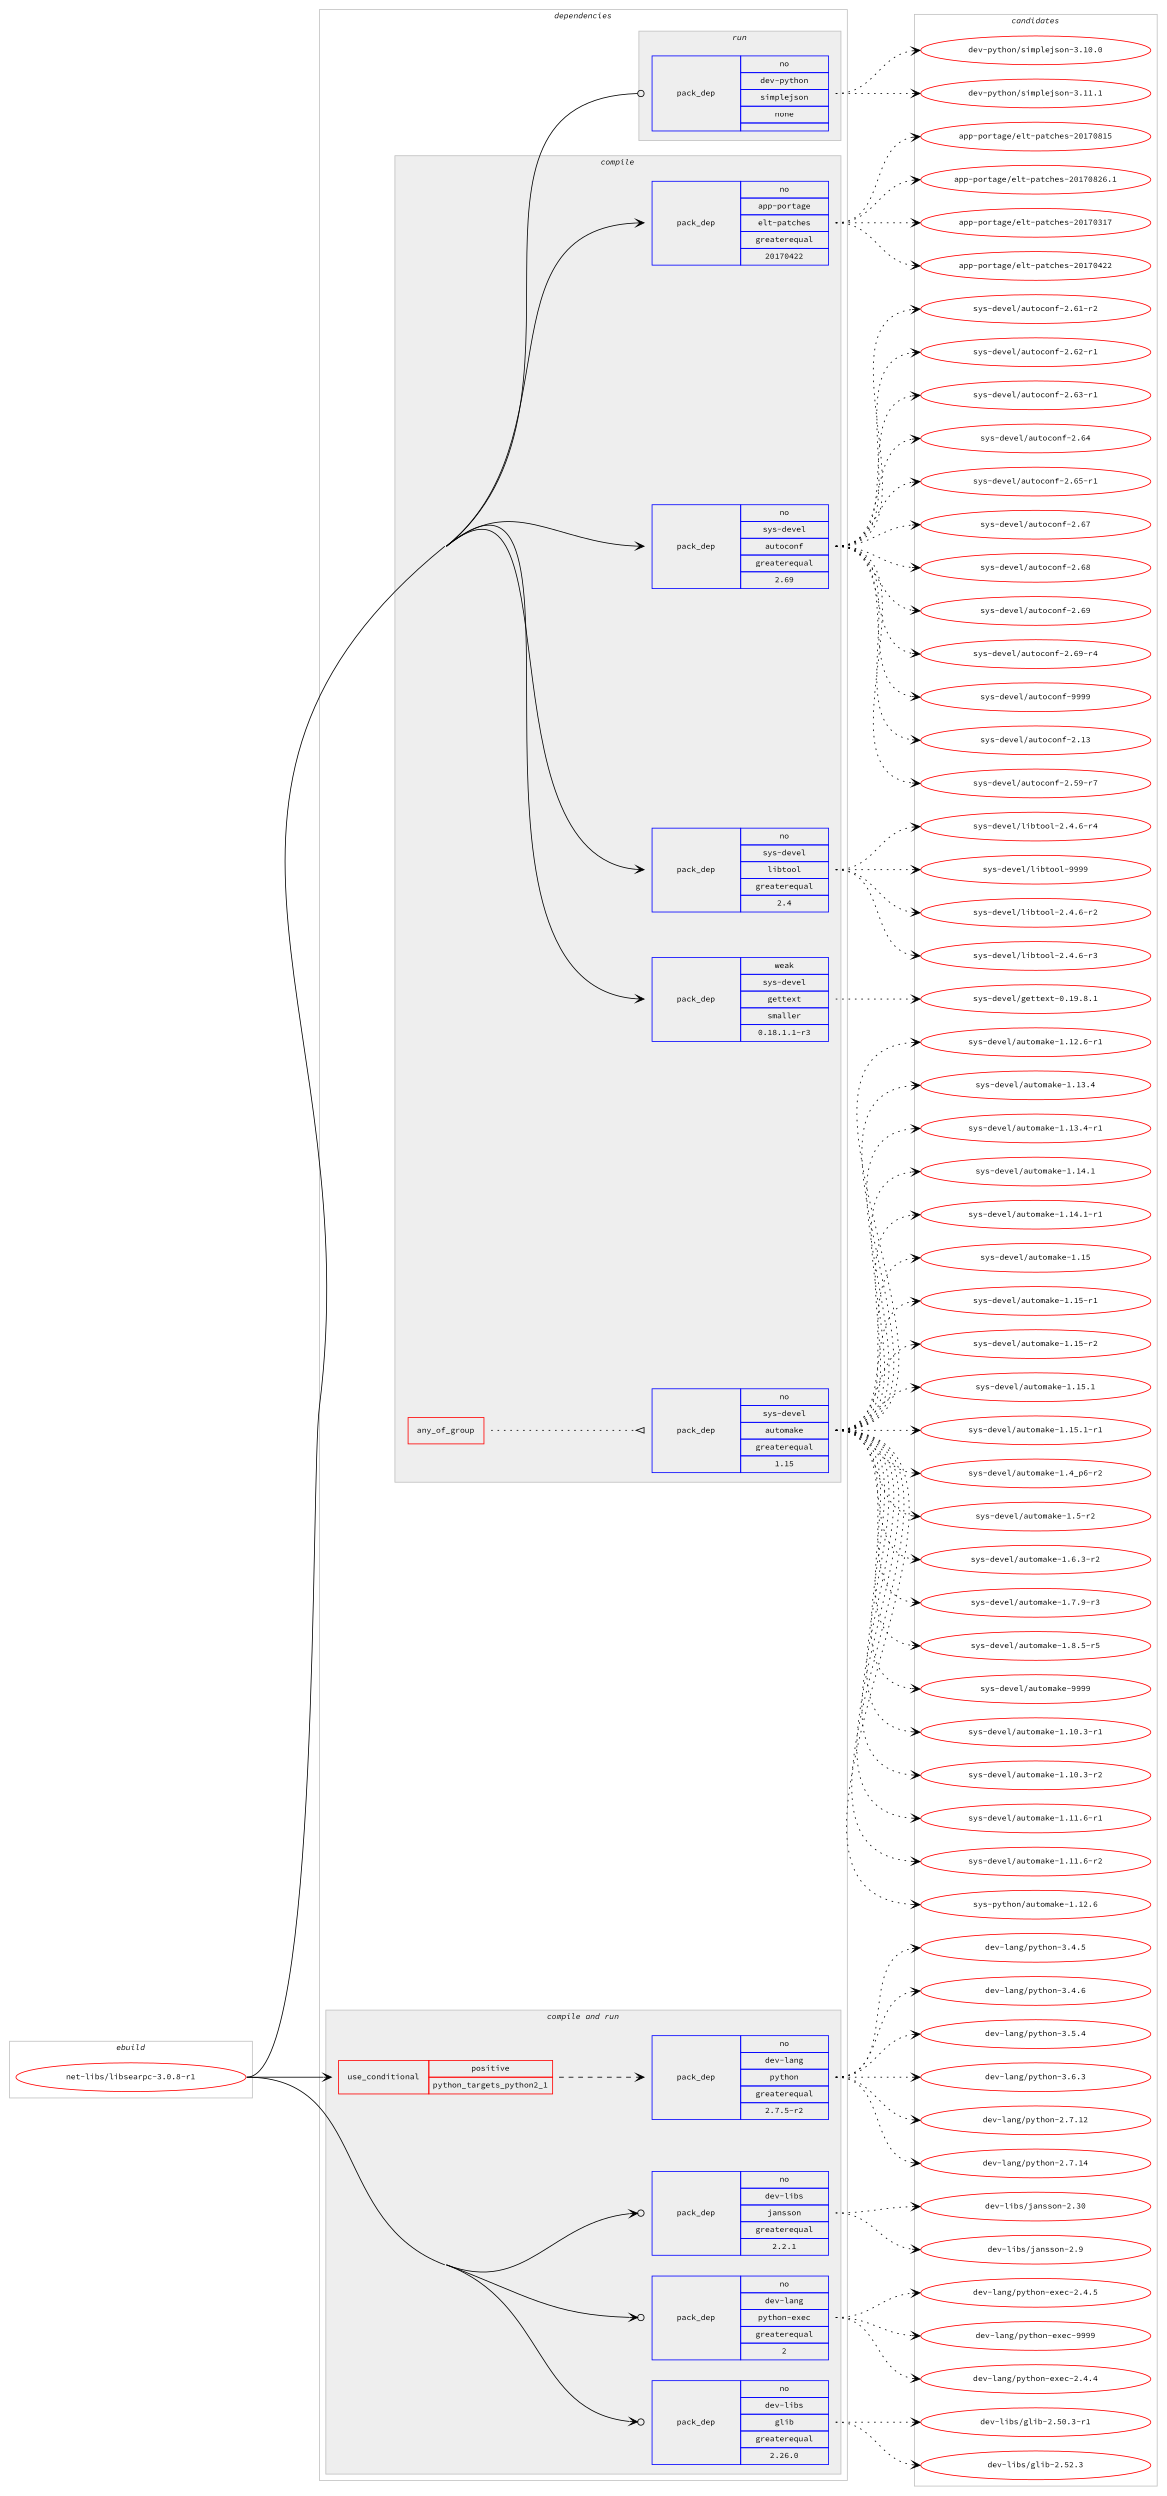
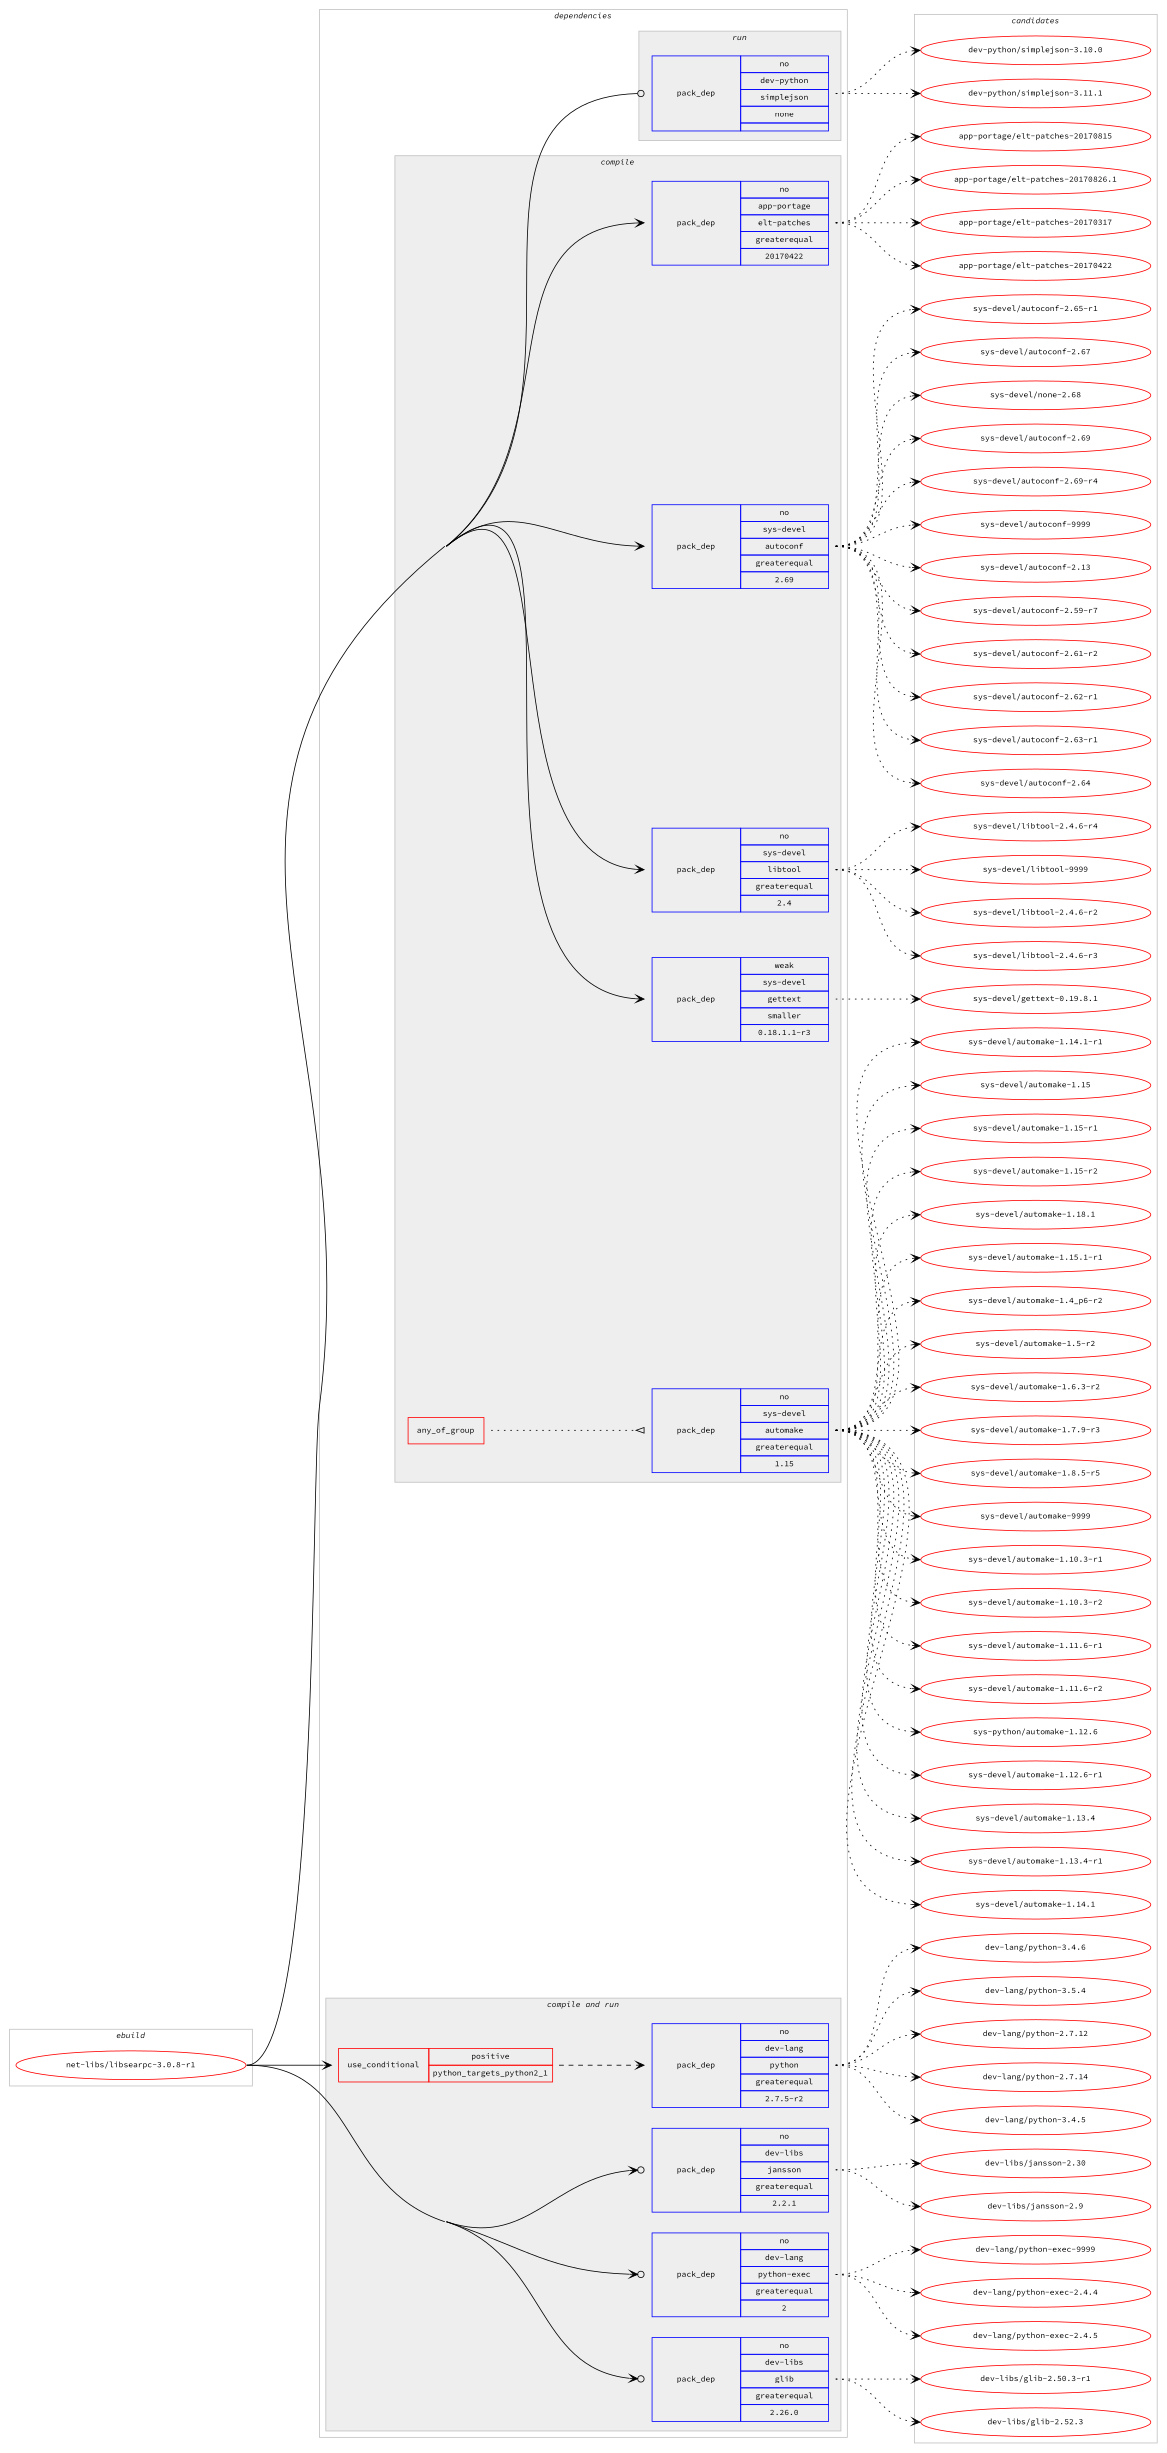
node "sys-devel/autoconf-2.68": label "sys-devel/autoconf-2.68" -> "sys-devel/none-2.68"
node "sys-devel/automake-1.15.1": label "sys-devel/automake-1.15.1" -> "sys-devel/automake-1.18.1"
node "dev-lang/python-3.6.3": removed
